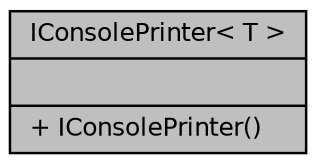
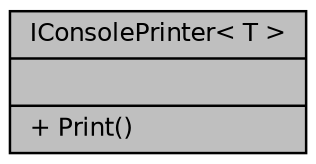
node "IConsolePrinter< T >": text "+ IConsolePrinter()" -> "+ Print()"
